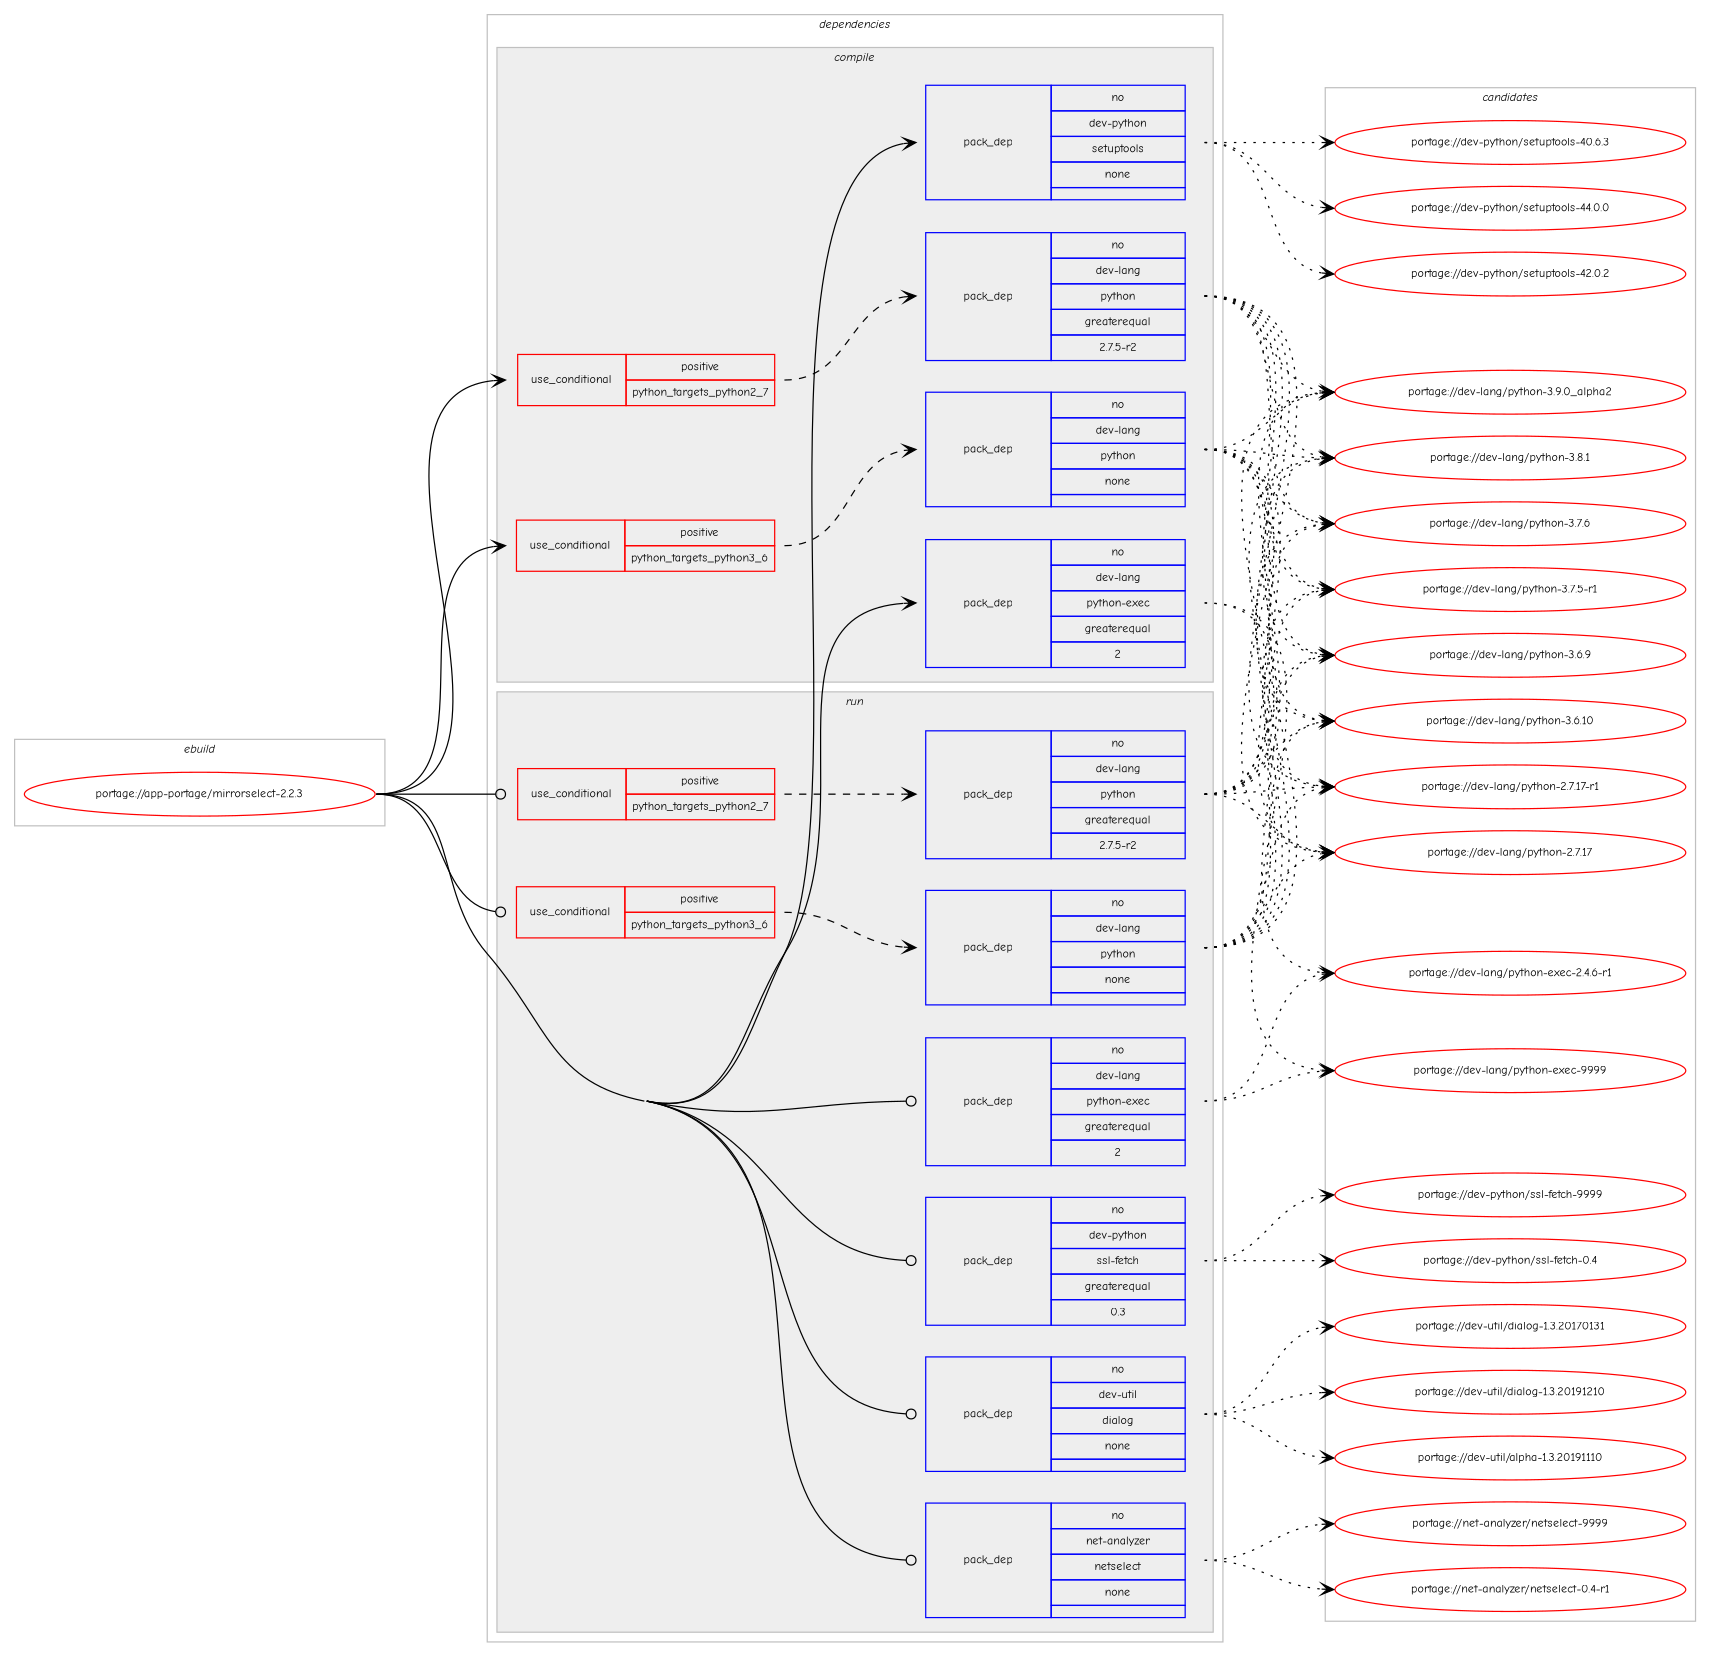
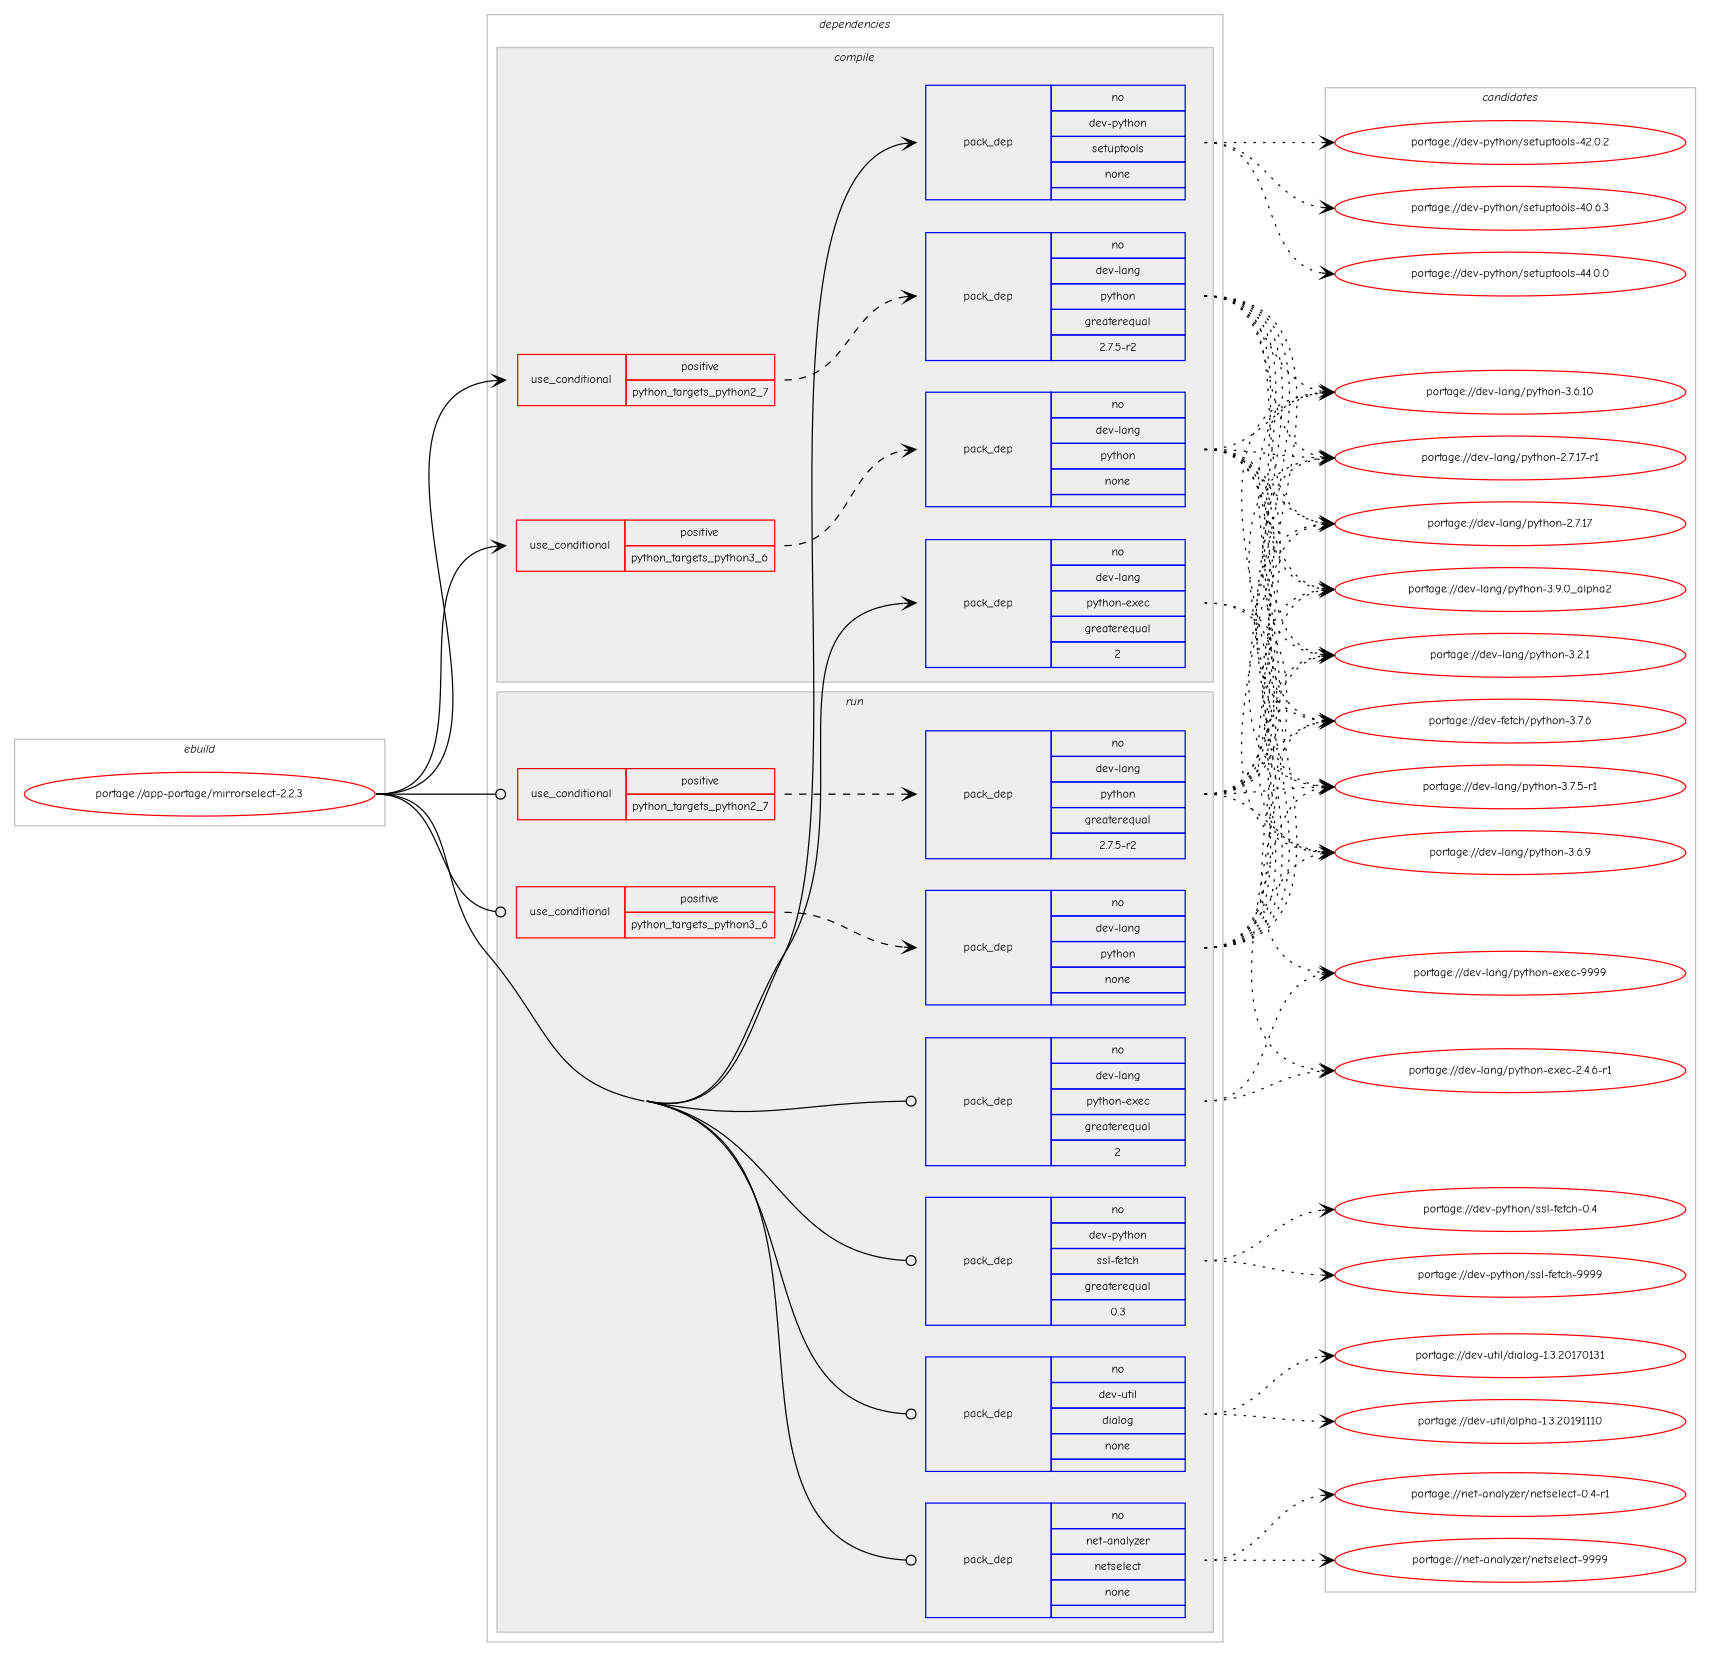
node "portage://dev-lang/python-3.8.1": label "portage://dev-lang/python-3.8.1" -> "portage://dev-lang/python-3.2.1"
node "portage://dev-lang/python-3.7.6": label "portage://dev-lang/python-3.7.6" -> "portage://dev-fetch/python-3.7.6"
node "portage://dev-util/dialog-1.3.20191210": removed
